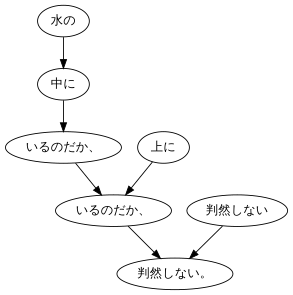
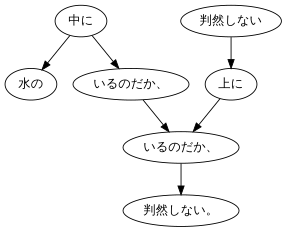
edge "水の" -> "中に": reversed
edge "判然しない" -> "判然しない。": now "判然しない" -> "上に"
